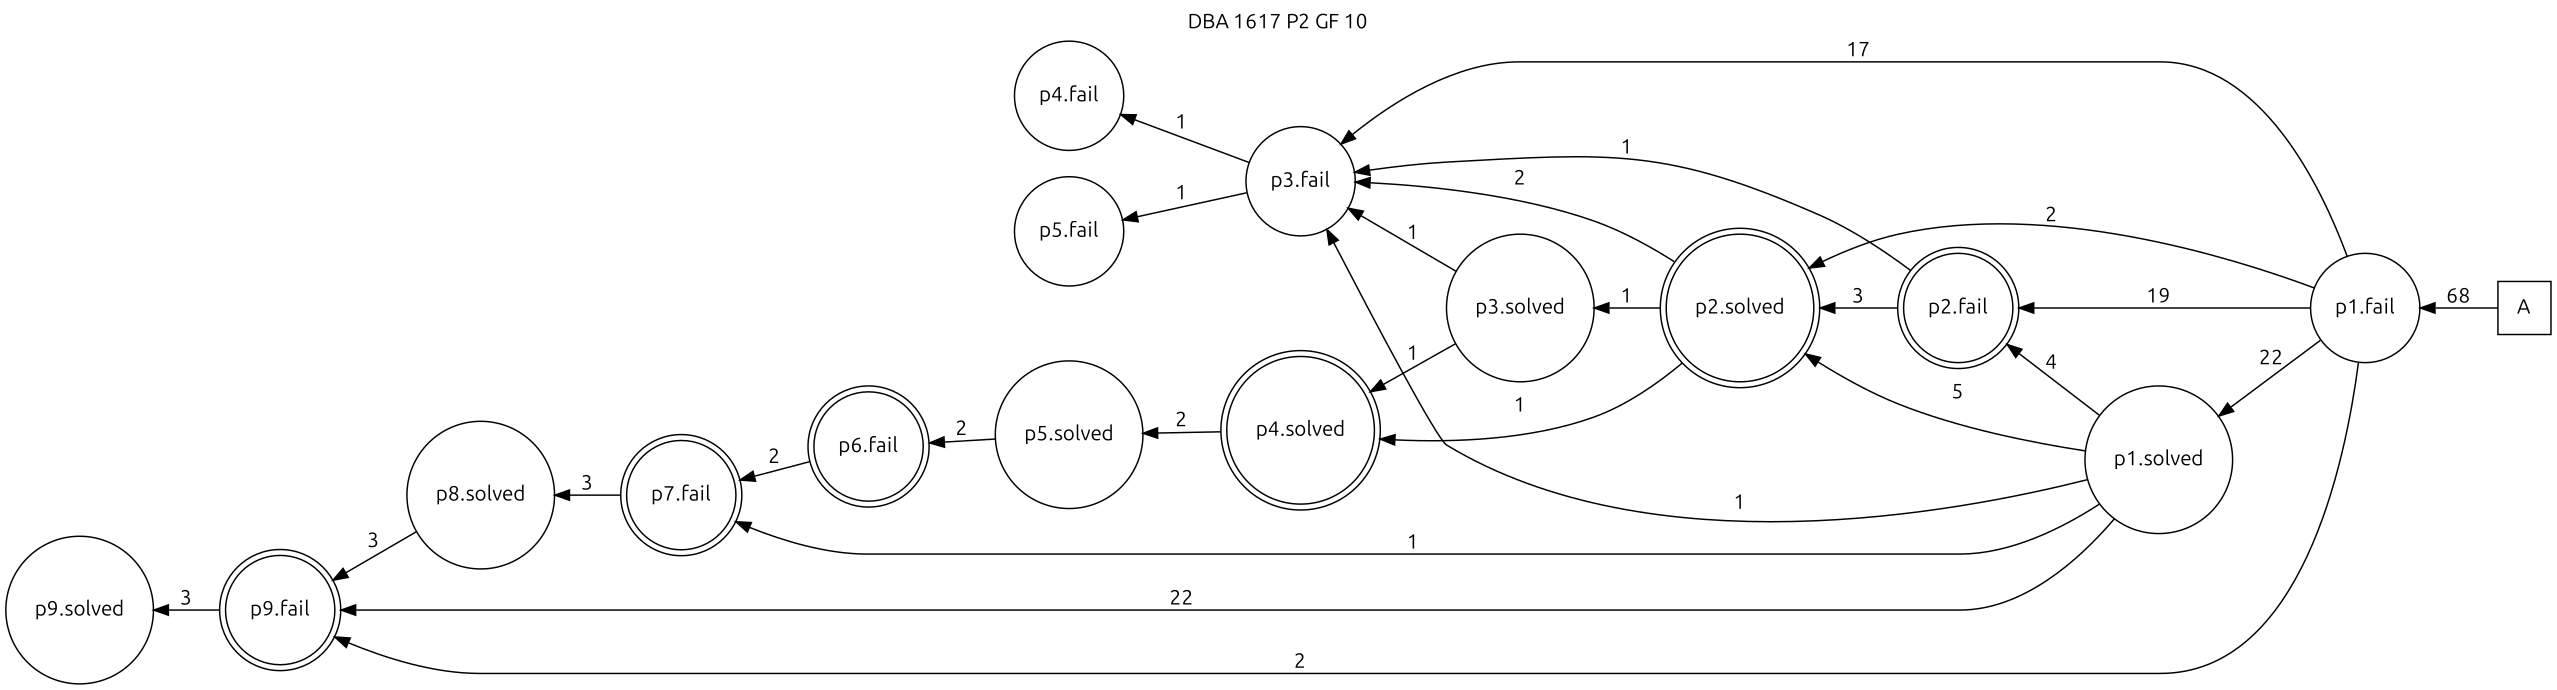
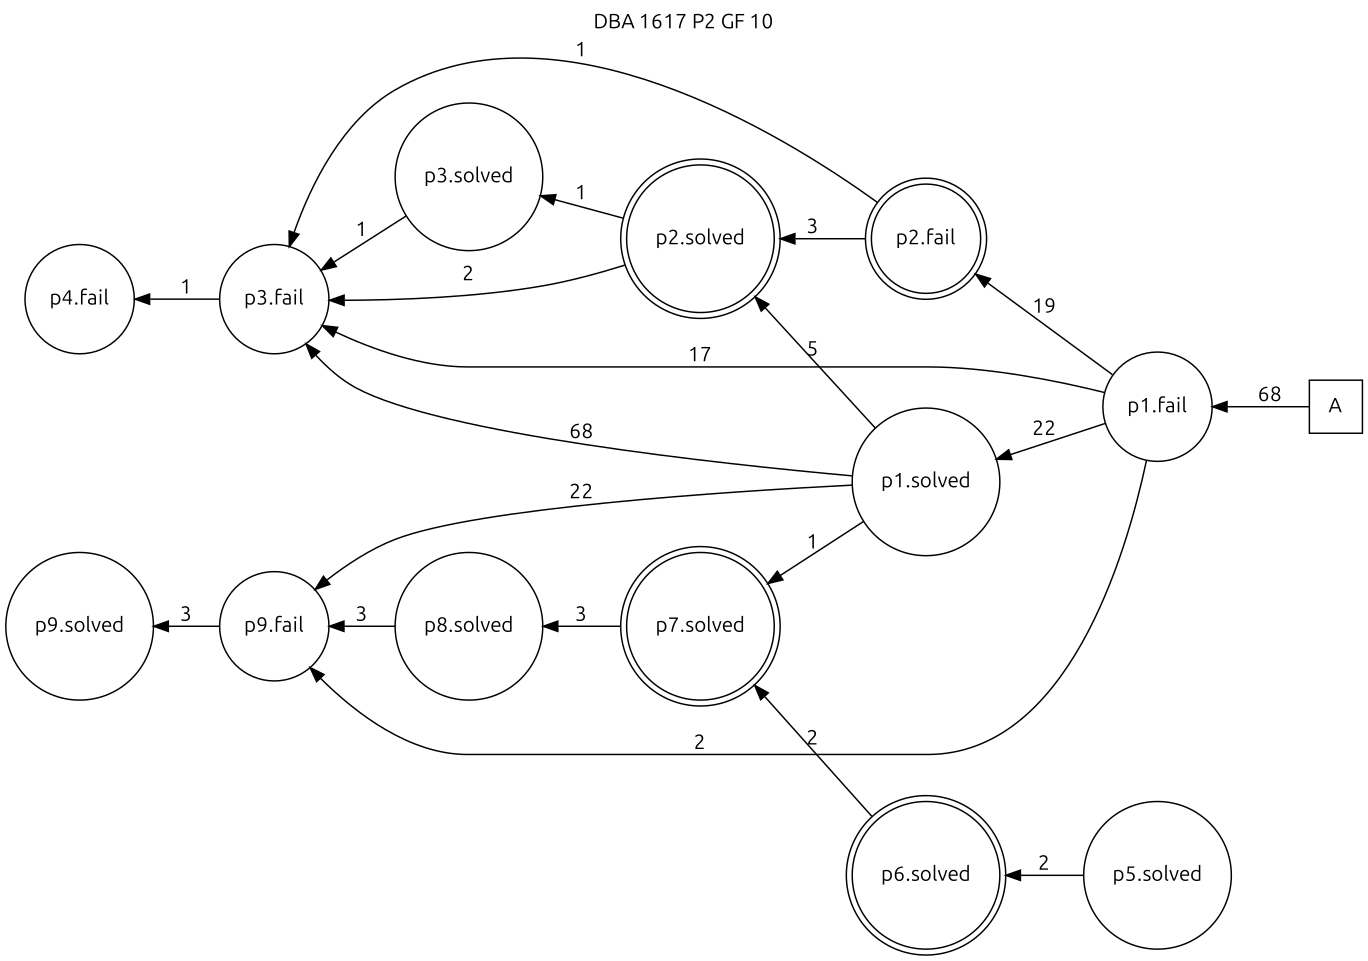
edge "p1.fail" -> "p2.solved": removed, label "2"
node "p5.fail": removed
edge "p1.solved" -> "p2.fail": removed, label "4"
node "p4.solved": removed
node "p6.fail": label "p6.fail" -> "p6.solved"
node "p7.fail": label "p7.fail" -> "p7.solved"
edge "p1.solved" -> "p3.fail": label "1" -> "68"
node "p9.fail": shape doublecircle -> circle
